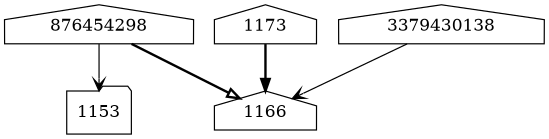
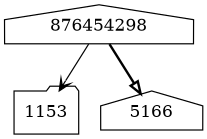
node "1173": removed
node "3379430138": removed
node "1166": label "1166" -> "5166"
